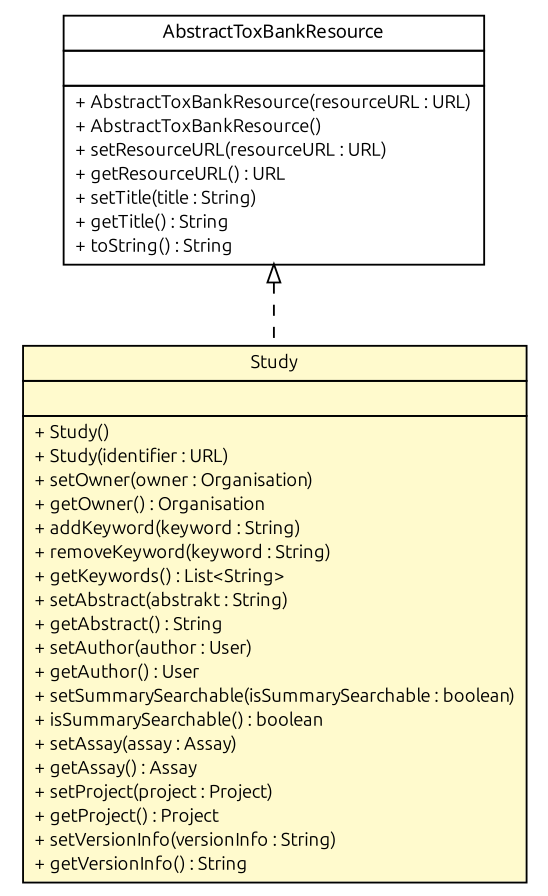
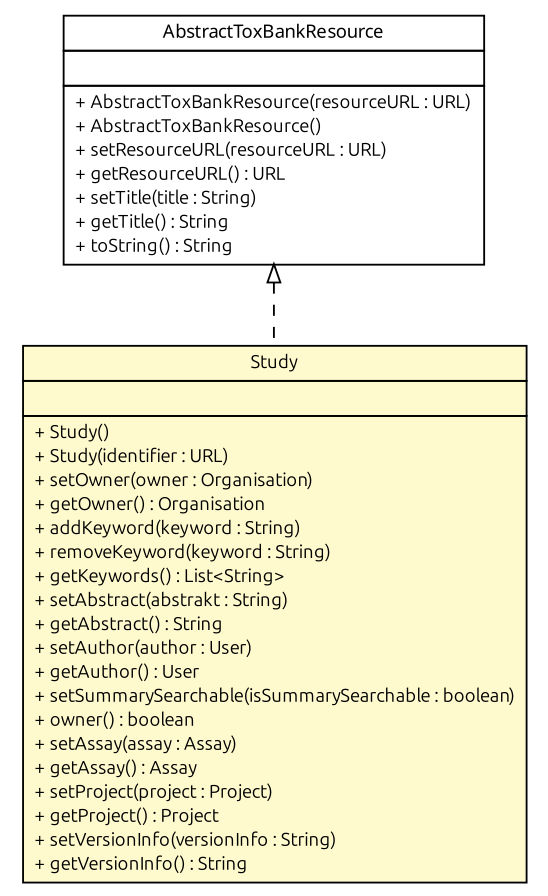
node "Study": text "+ isSummarySearchable() : boolean" -> "+ owner() : boolean"
